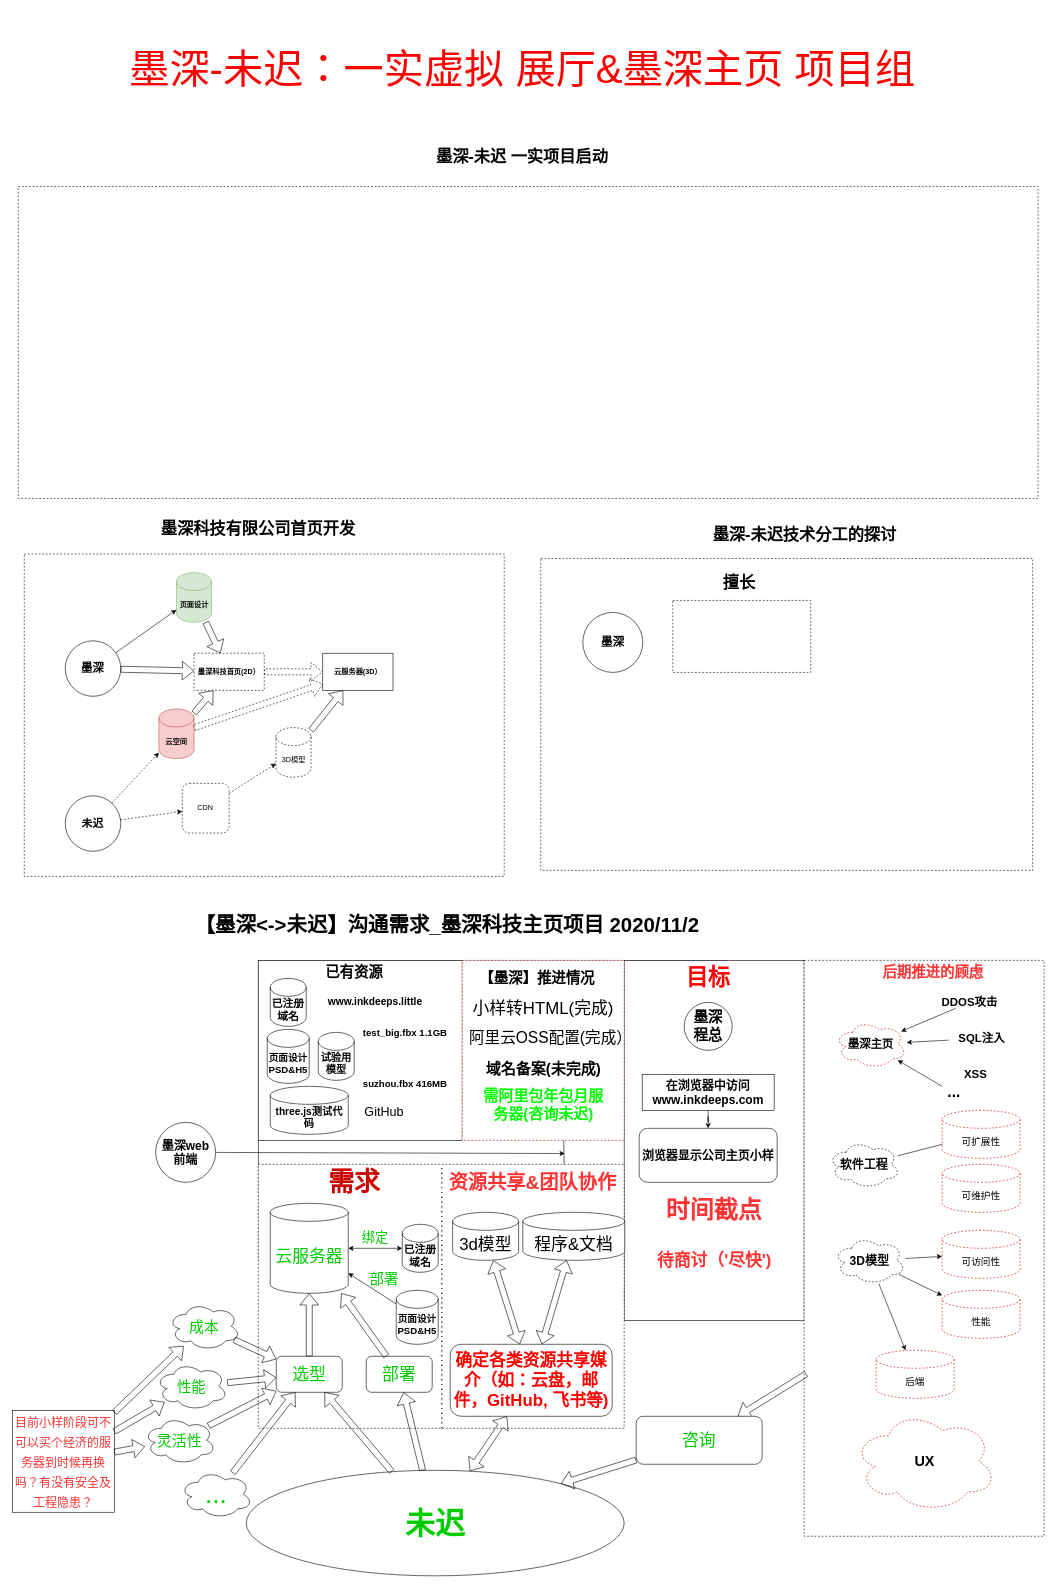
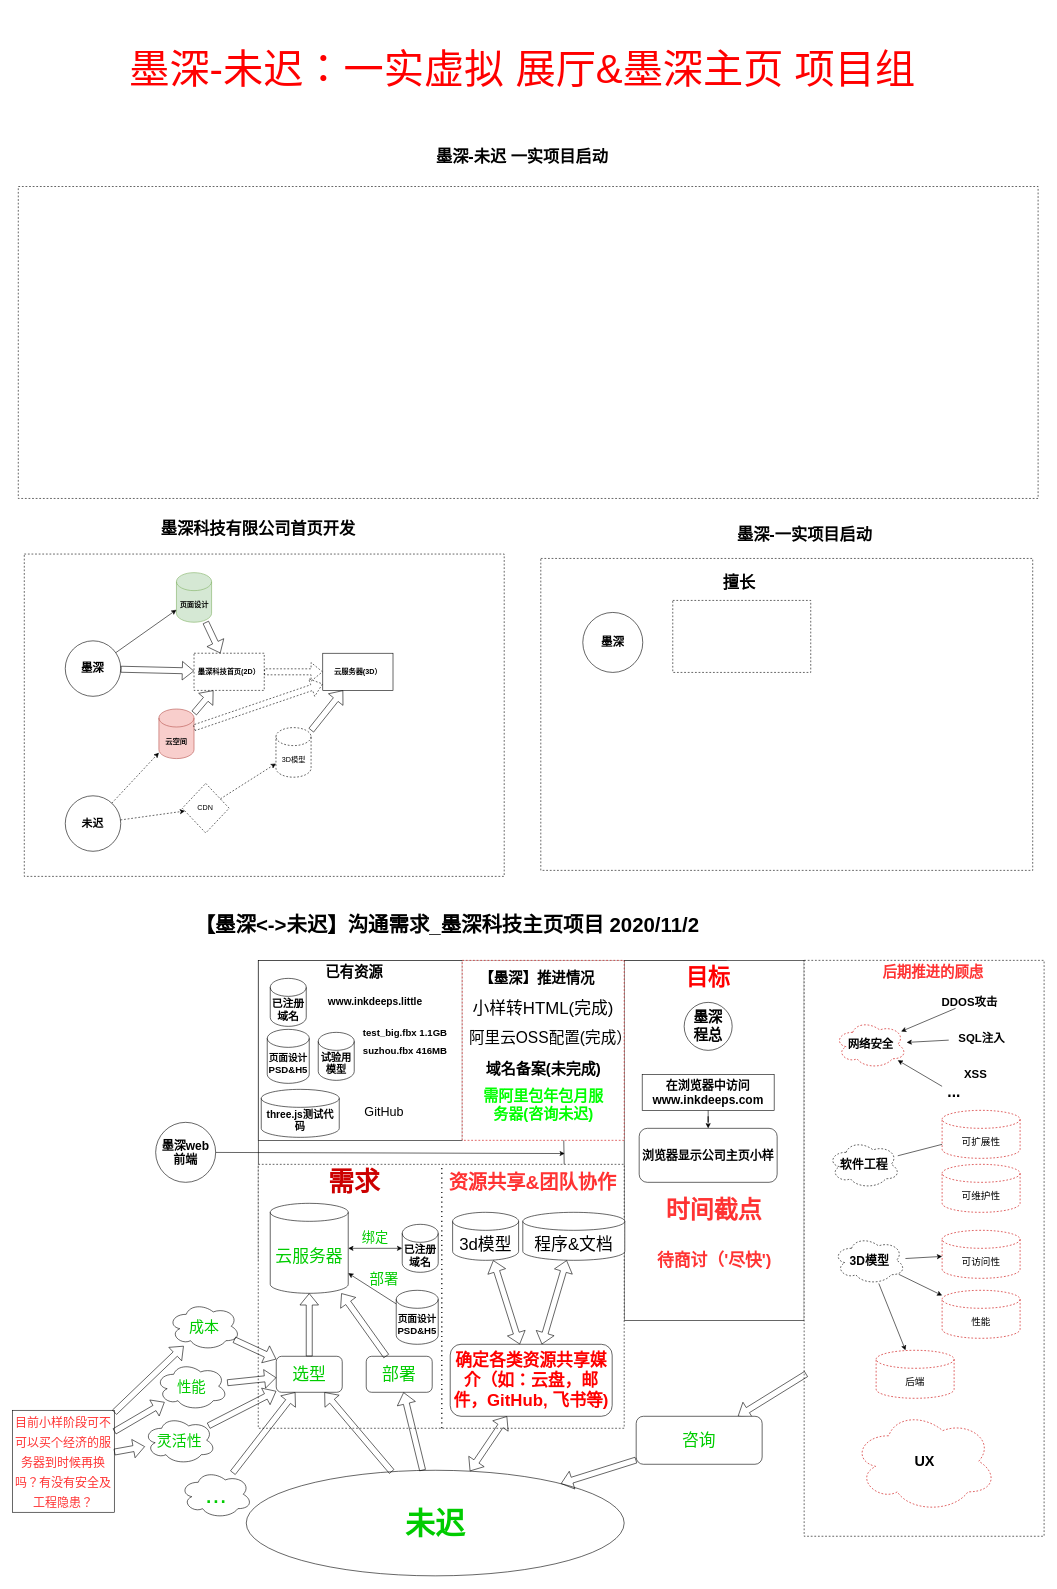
node "墨深-未迟技术分工的探讨": label "墨深-未迟技术分工的探讨" -> "墨深-一实项目启动"
node "CDN": shape rounded rectangle -> diamond
node "墨深主页": label "墨深主页" -> "网络安全"
node "suzhou.fbx 416MB": moved (405, 1083) -> (405, 1050)
node "three.js测试代码": moved (309, 1110) -> (300, 1113)
